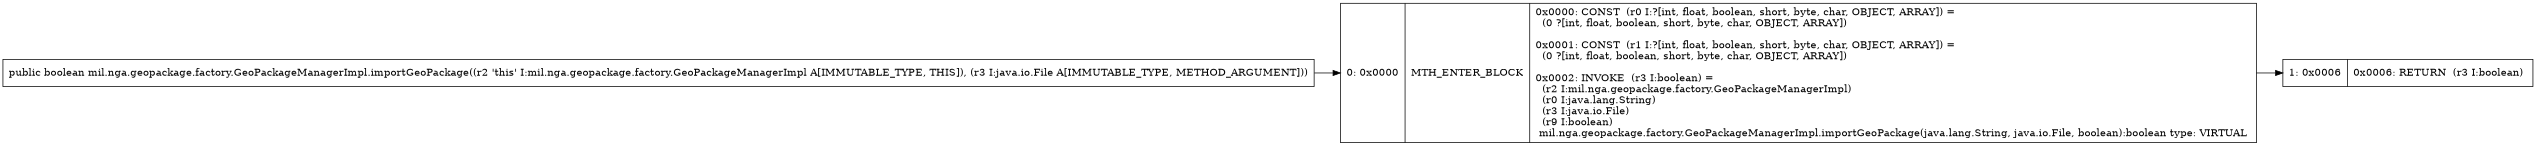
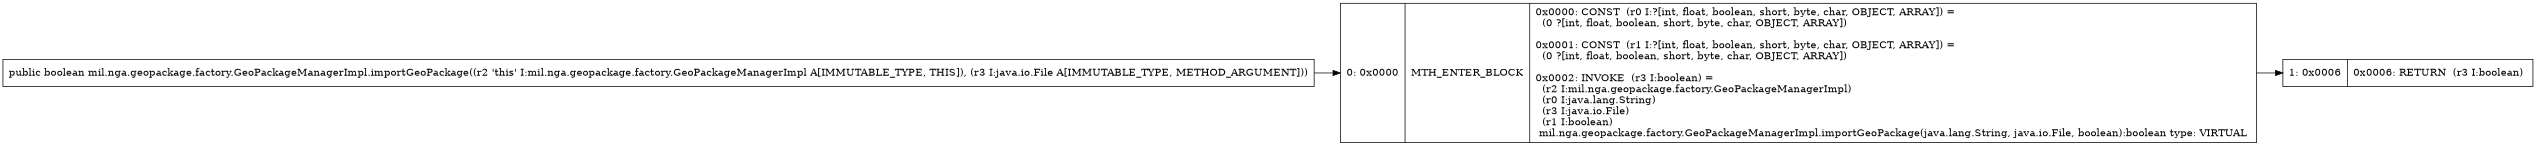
node "0: 0x0000": text "(r9 I:boolean)" -> "(r1 I:boolean)"
